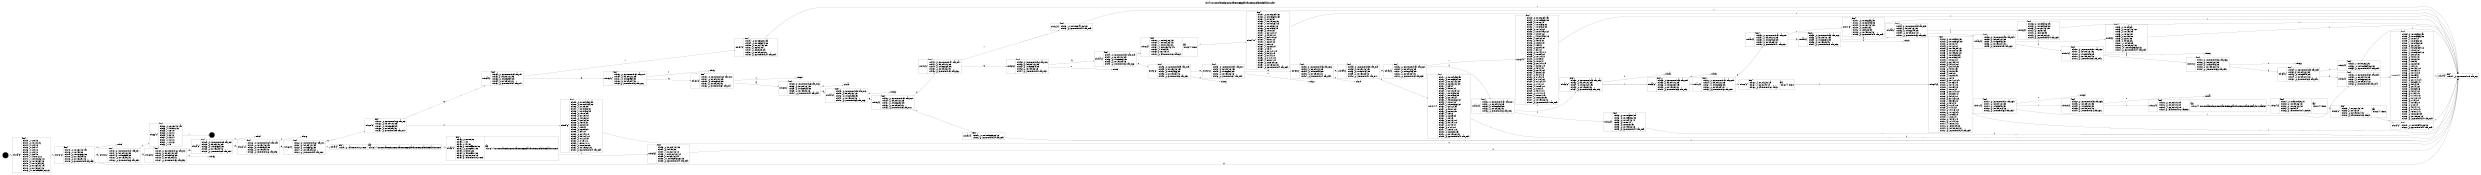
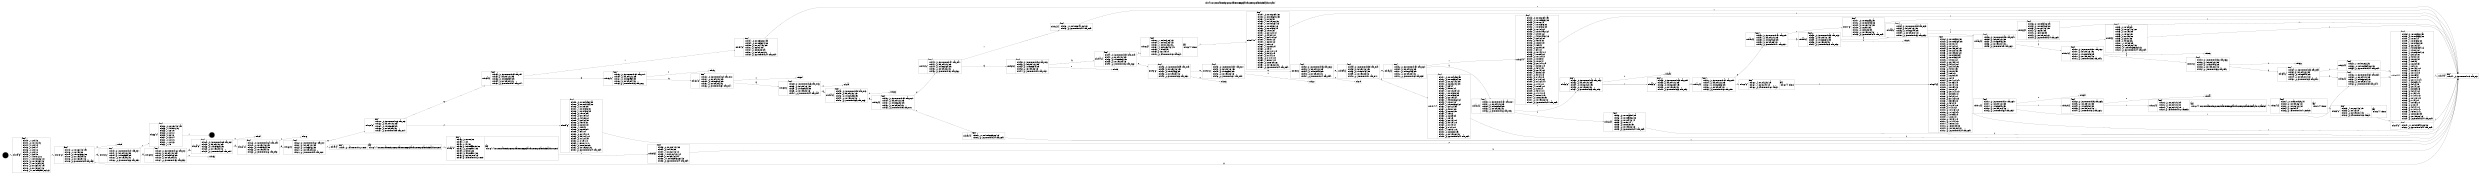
edge "0x40234c [22]" -> "0x402479 [5]": now "0x40234c [22]" -> "0x401bed [147]"
node "0x402396": removed
